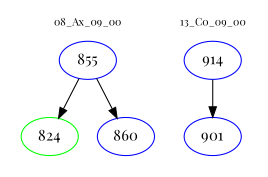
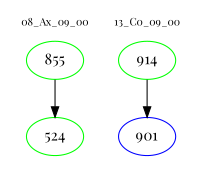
node "855": color blue -> green
node "914": color blue -> green
node "824": label "824" -> "524"
node "860": removed
